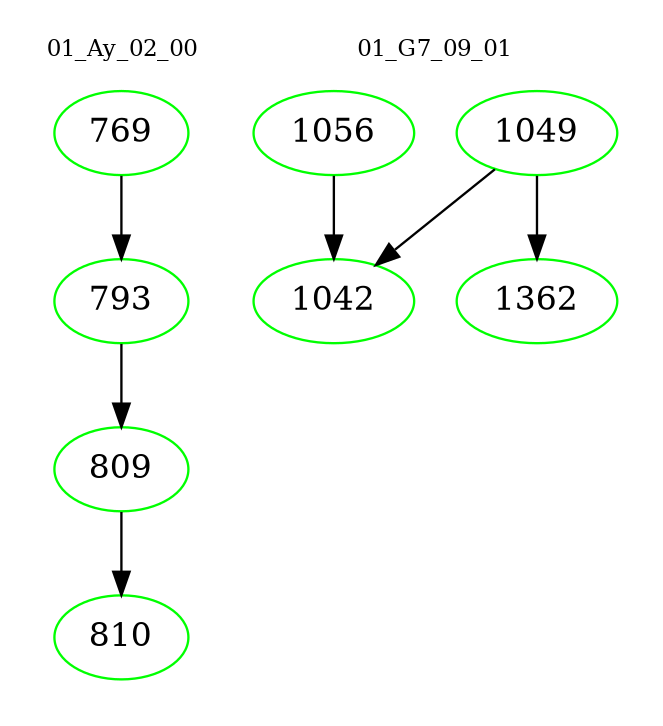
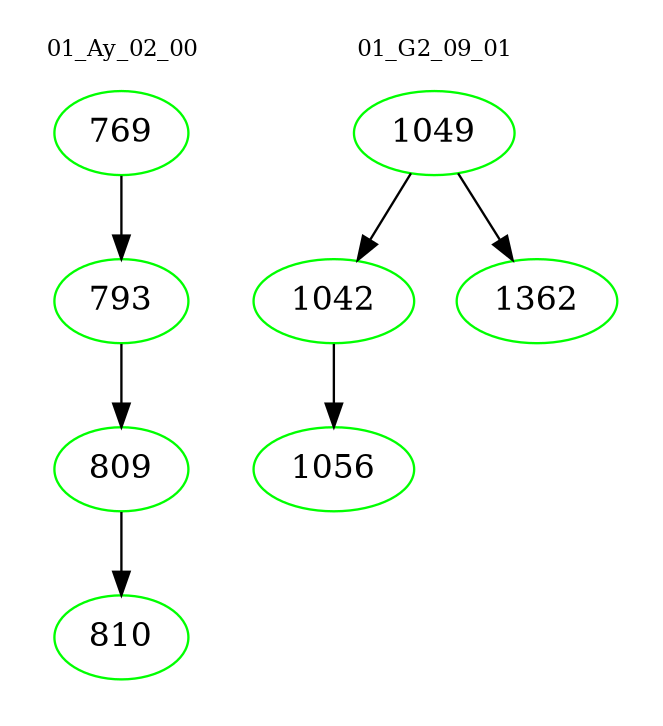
cluster "01_G7_09_01": label "01_G7_09_01" -> "01_G2_09_01"
edge "1056" -> "1042": reversed
